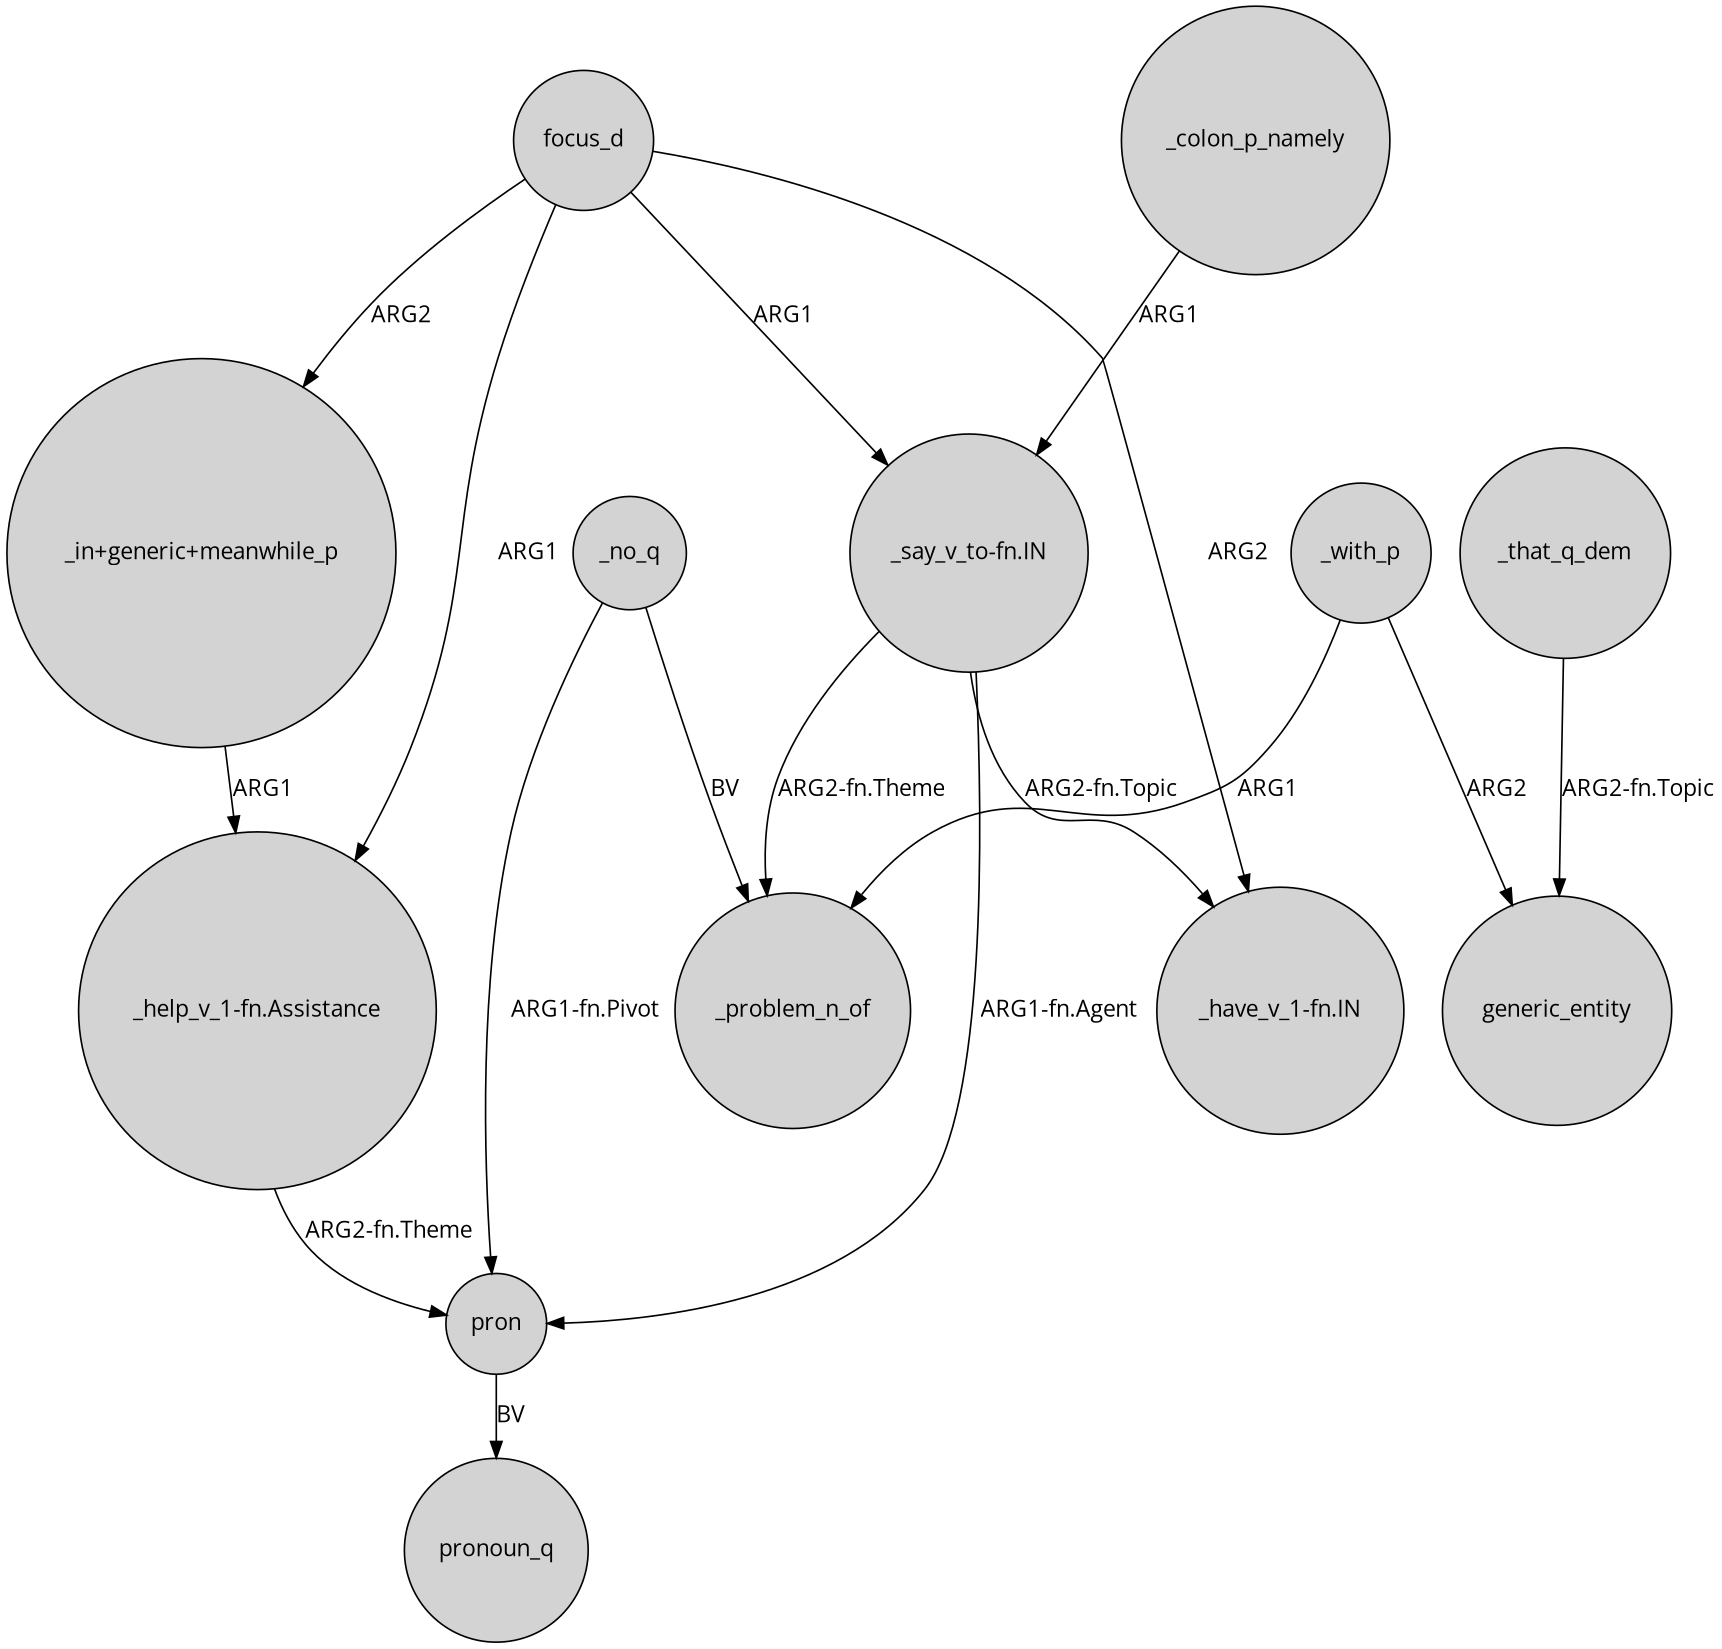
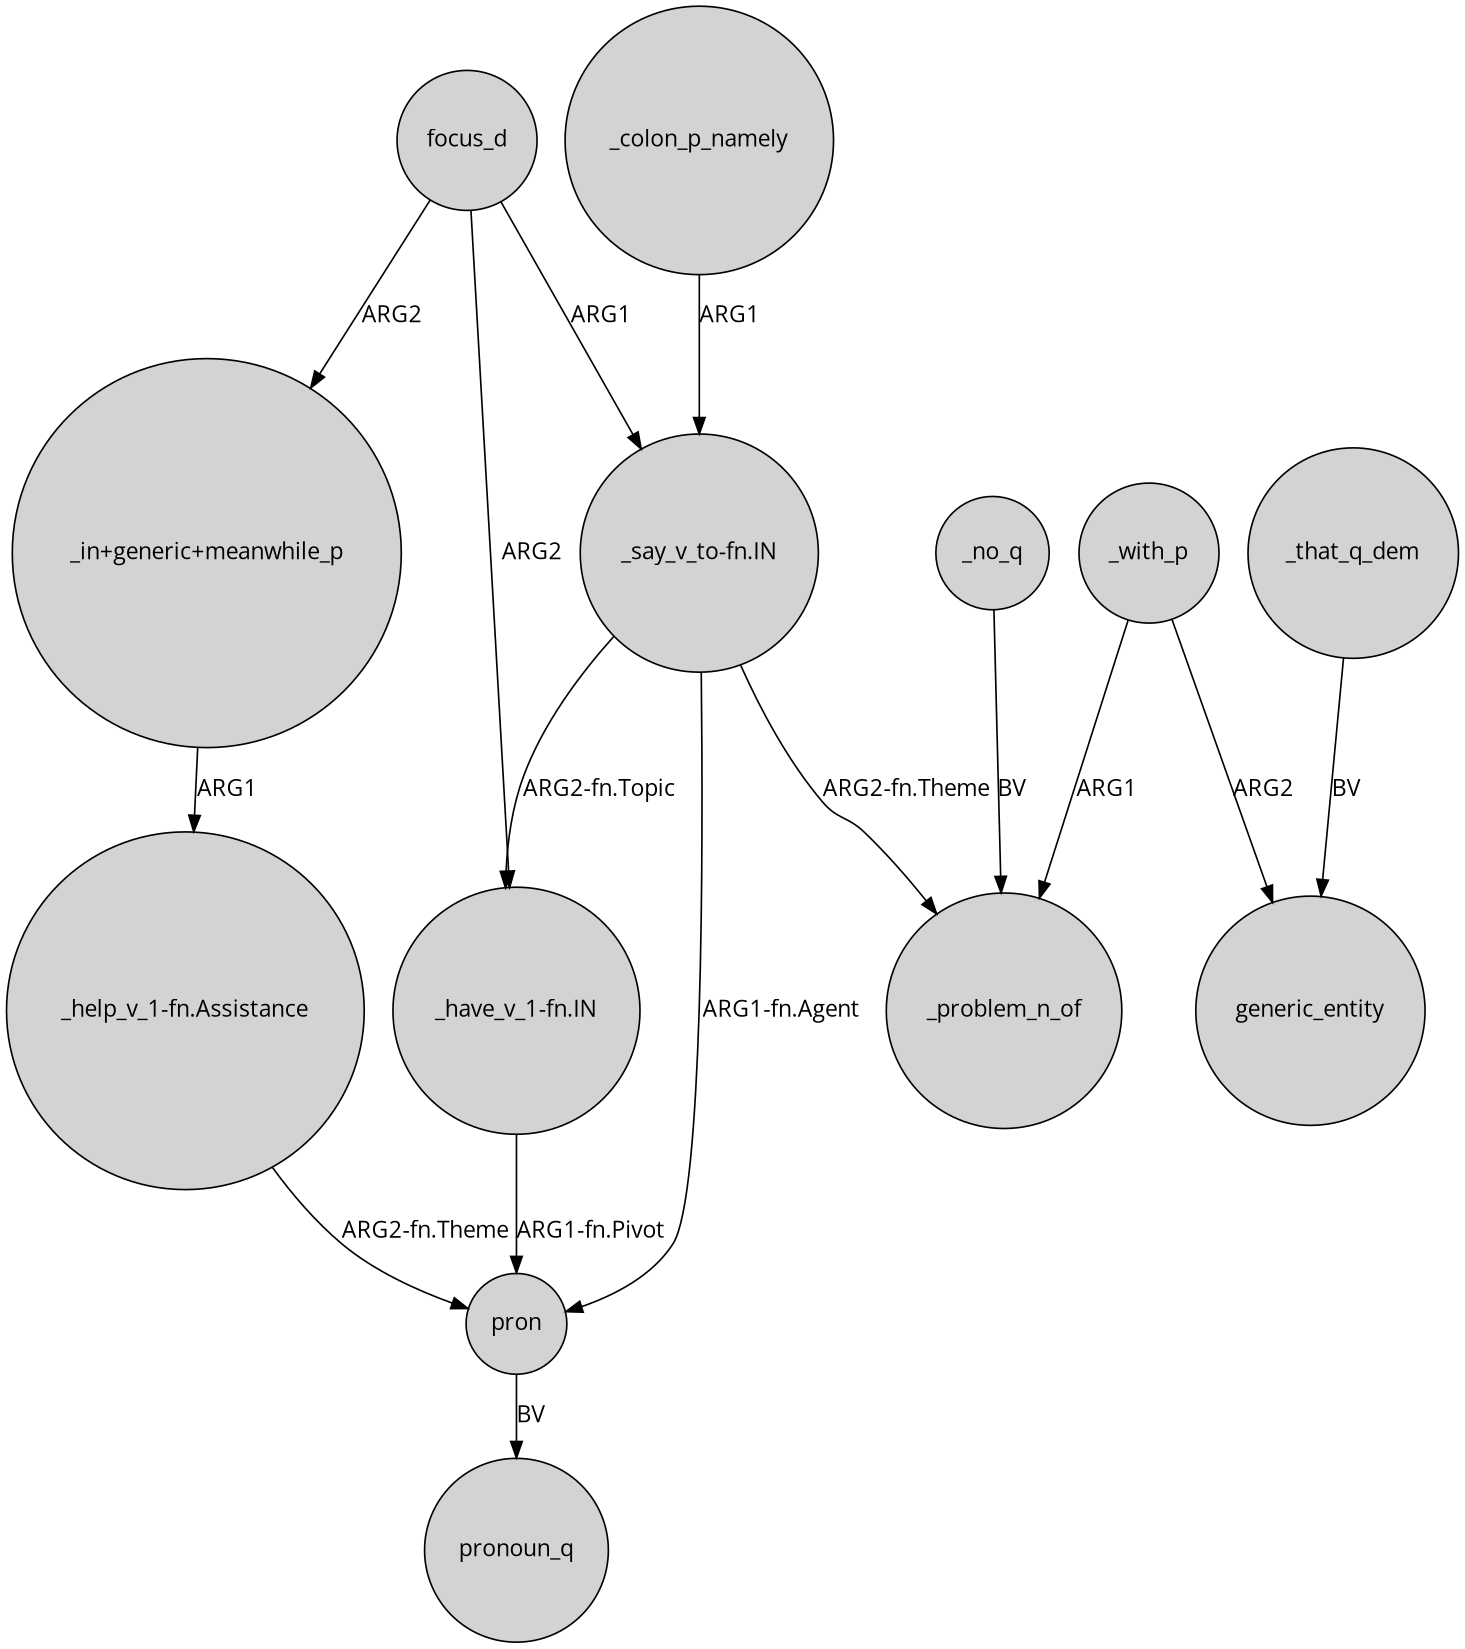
edge "focus_d" -> "_help_v_1-fn.Assistance": removed, label "ARG1"
edge "_that_q_dem" -> "generic_entity": label "ARG2-fn.Topic" -> "BV"
edge "_no_q" -> "pron": now "_have_v_1-fn.IN" -> "pron"
